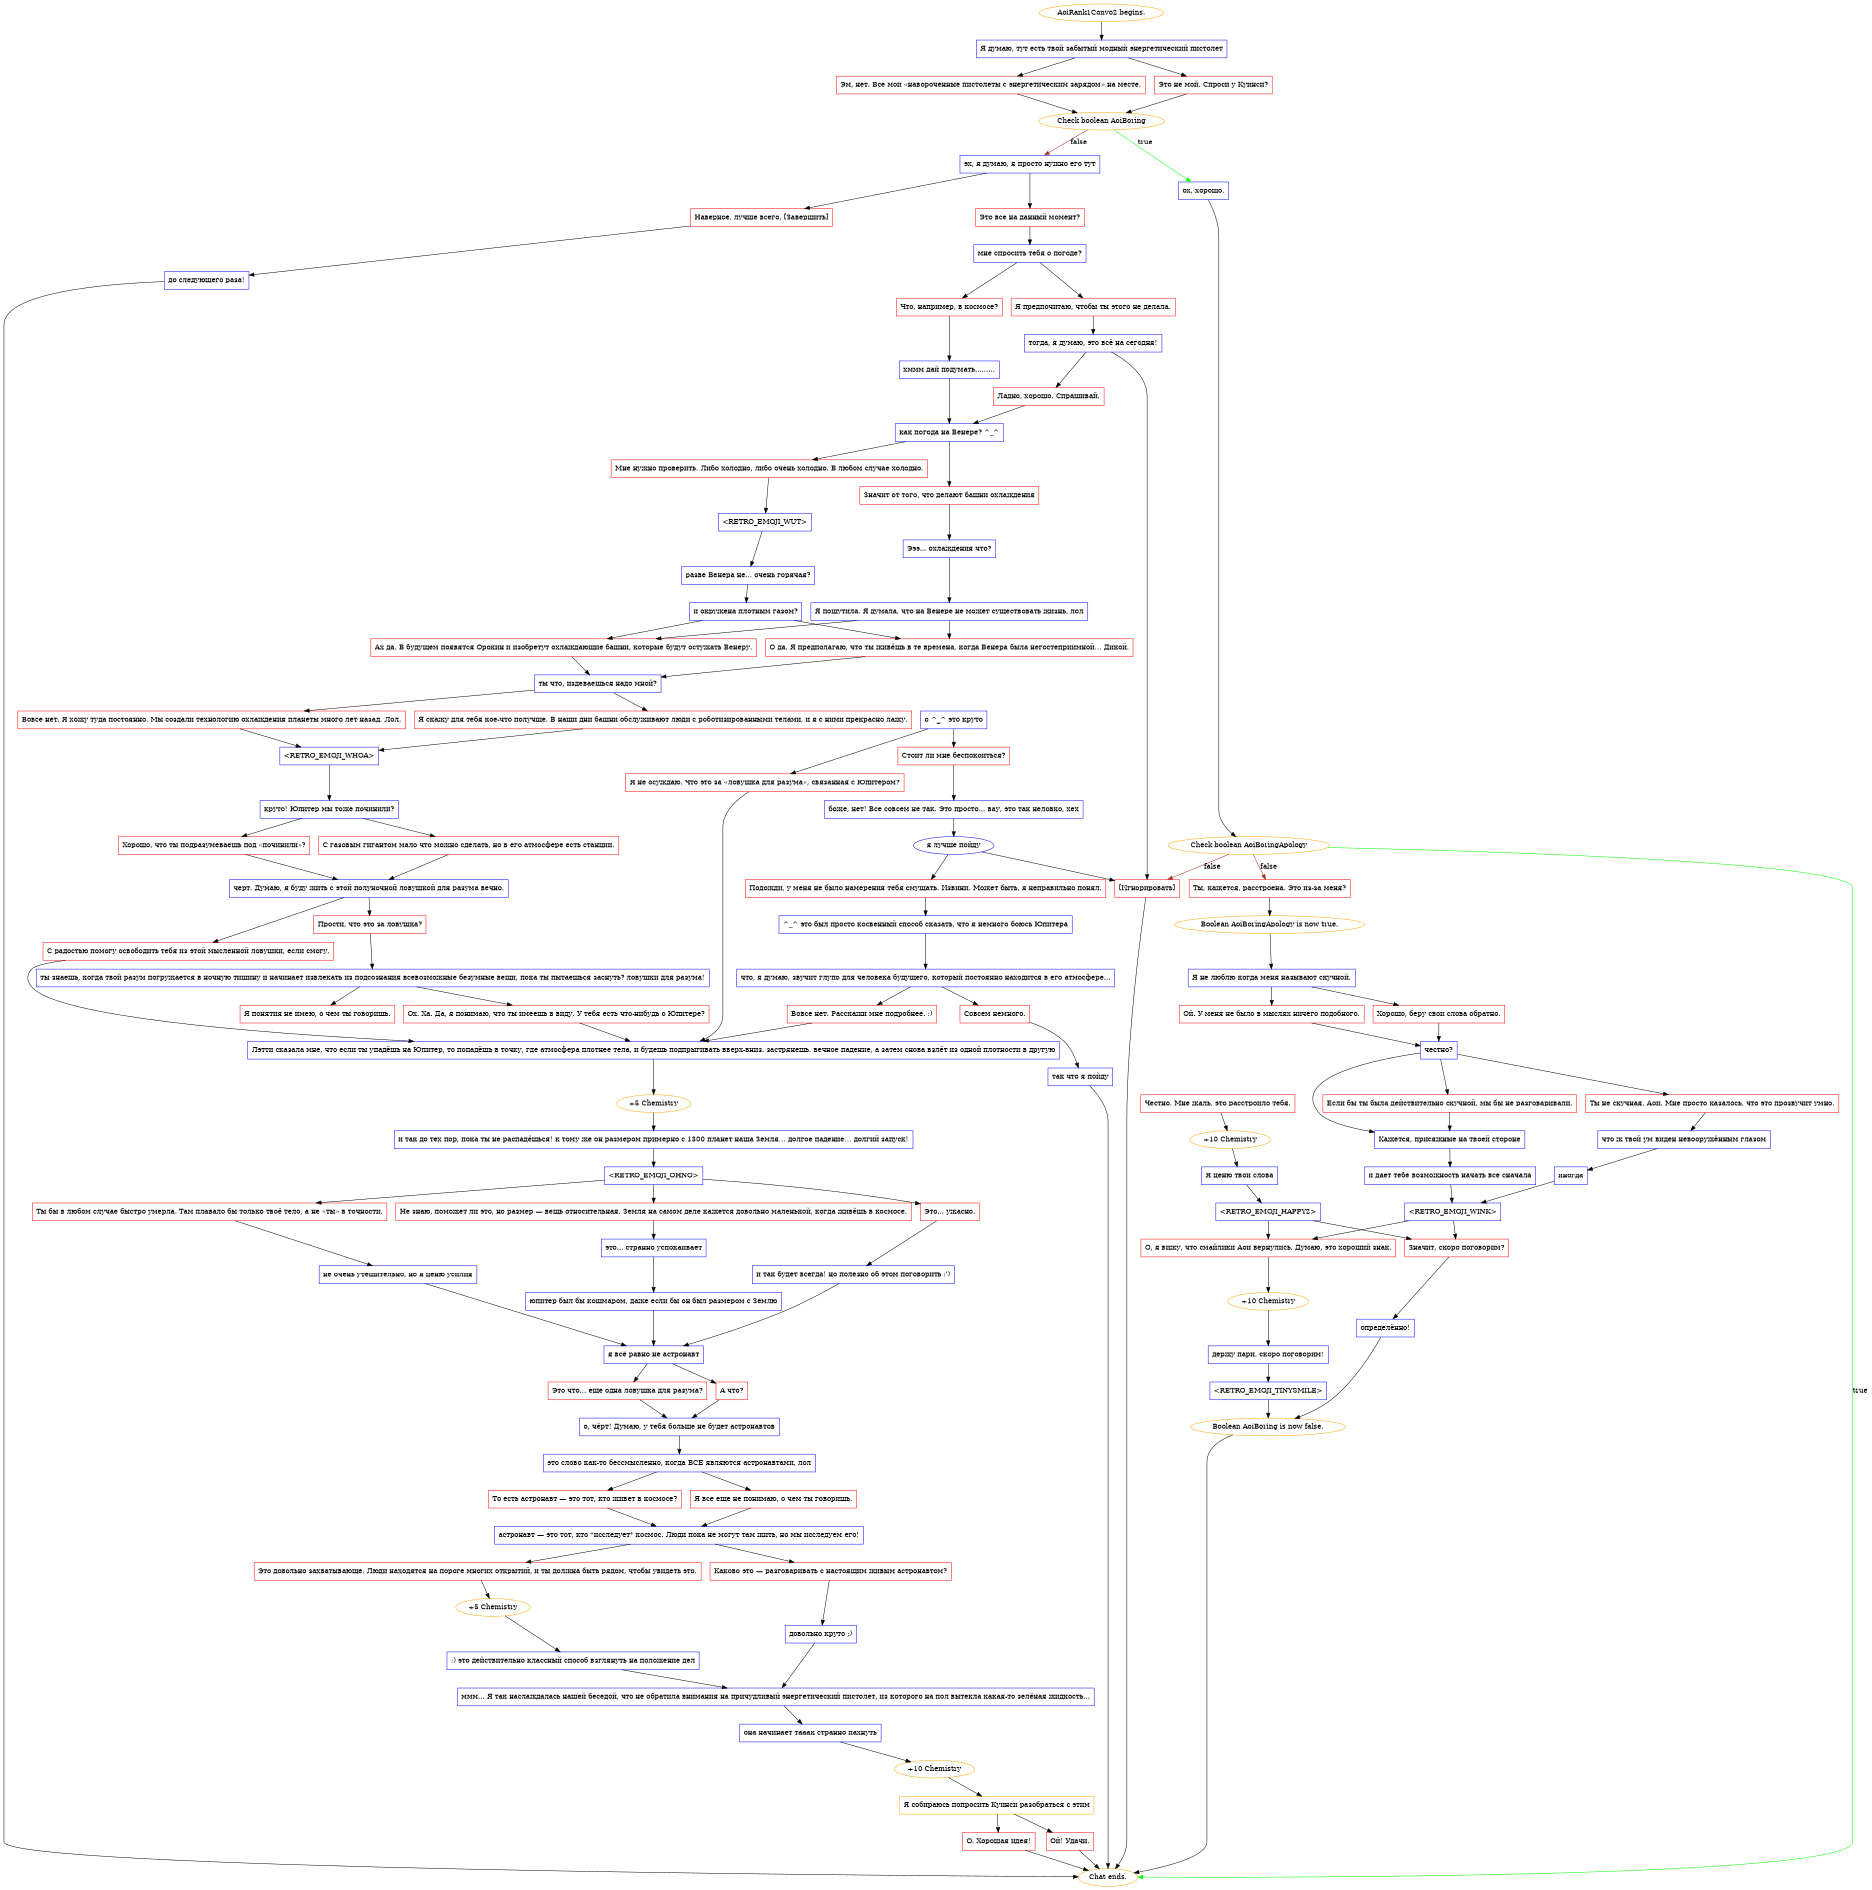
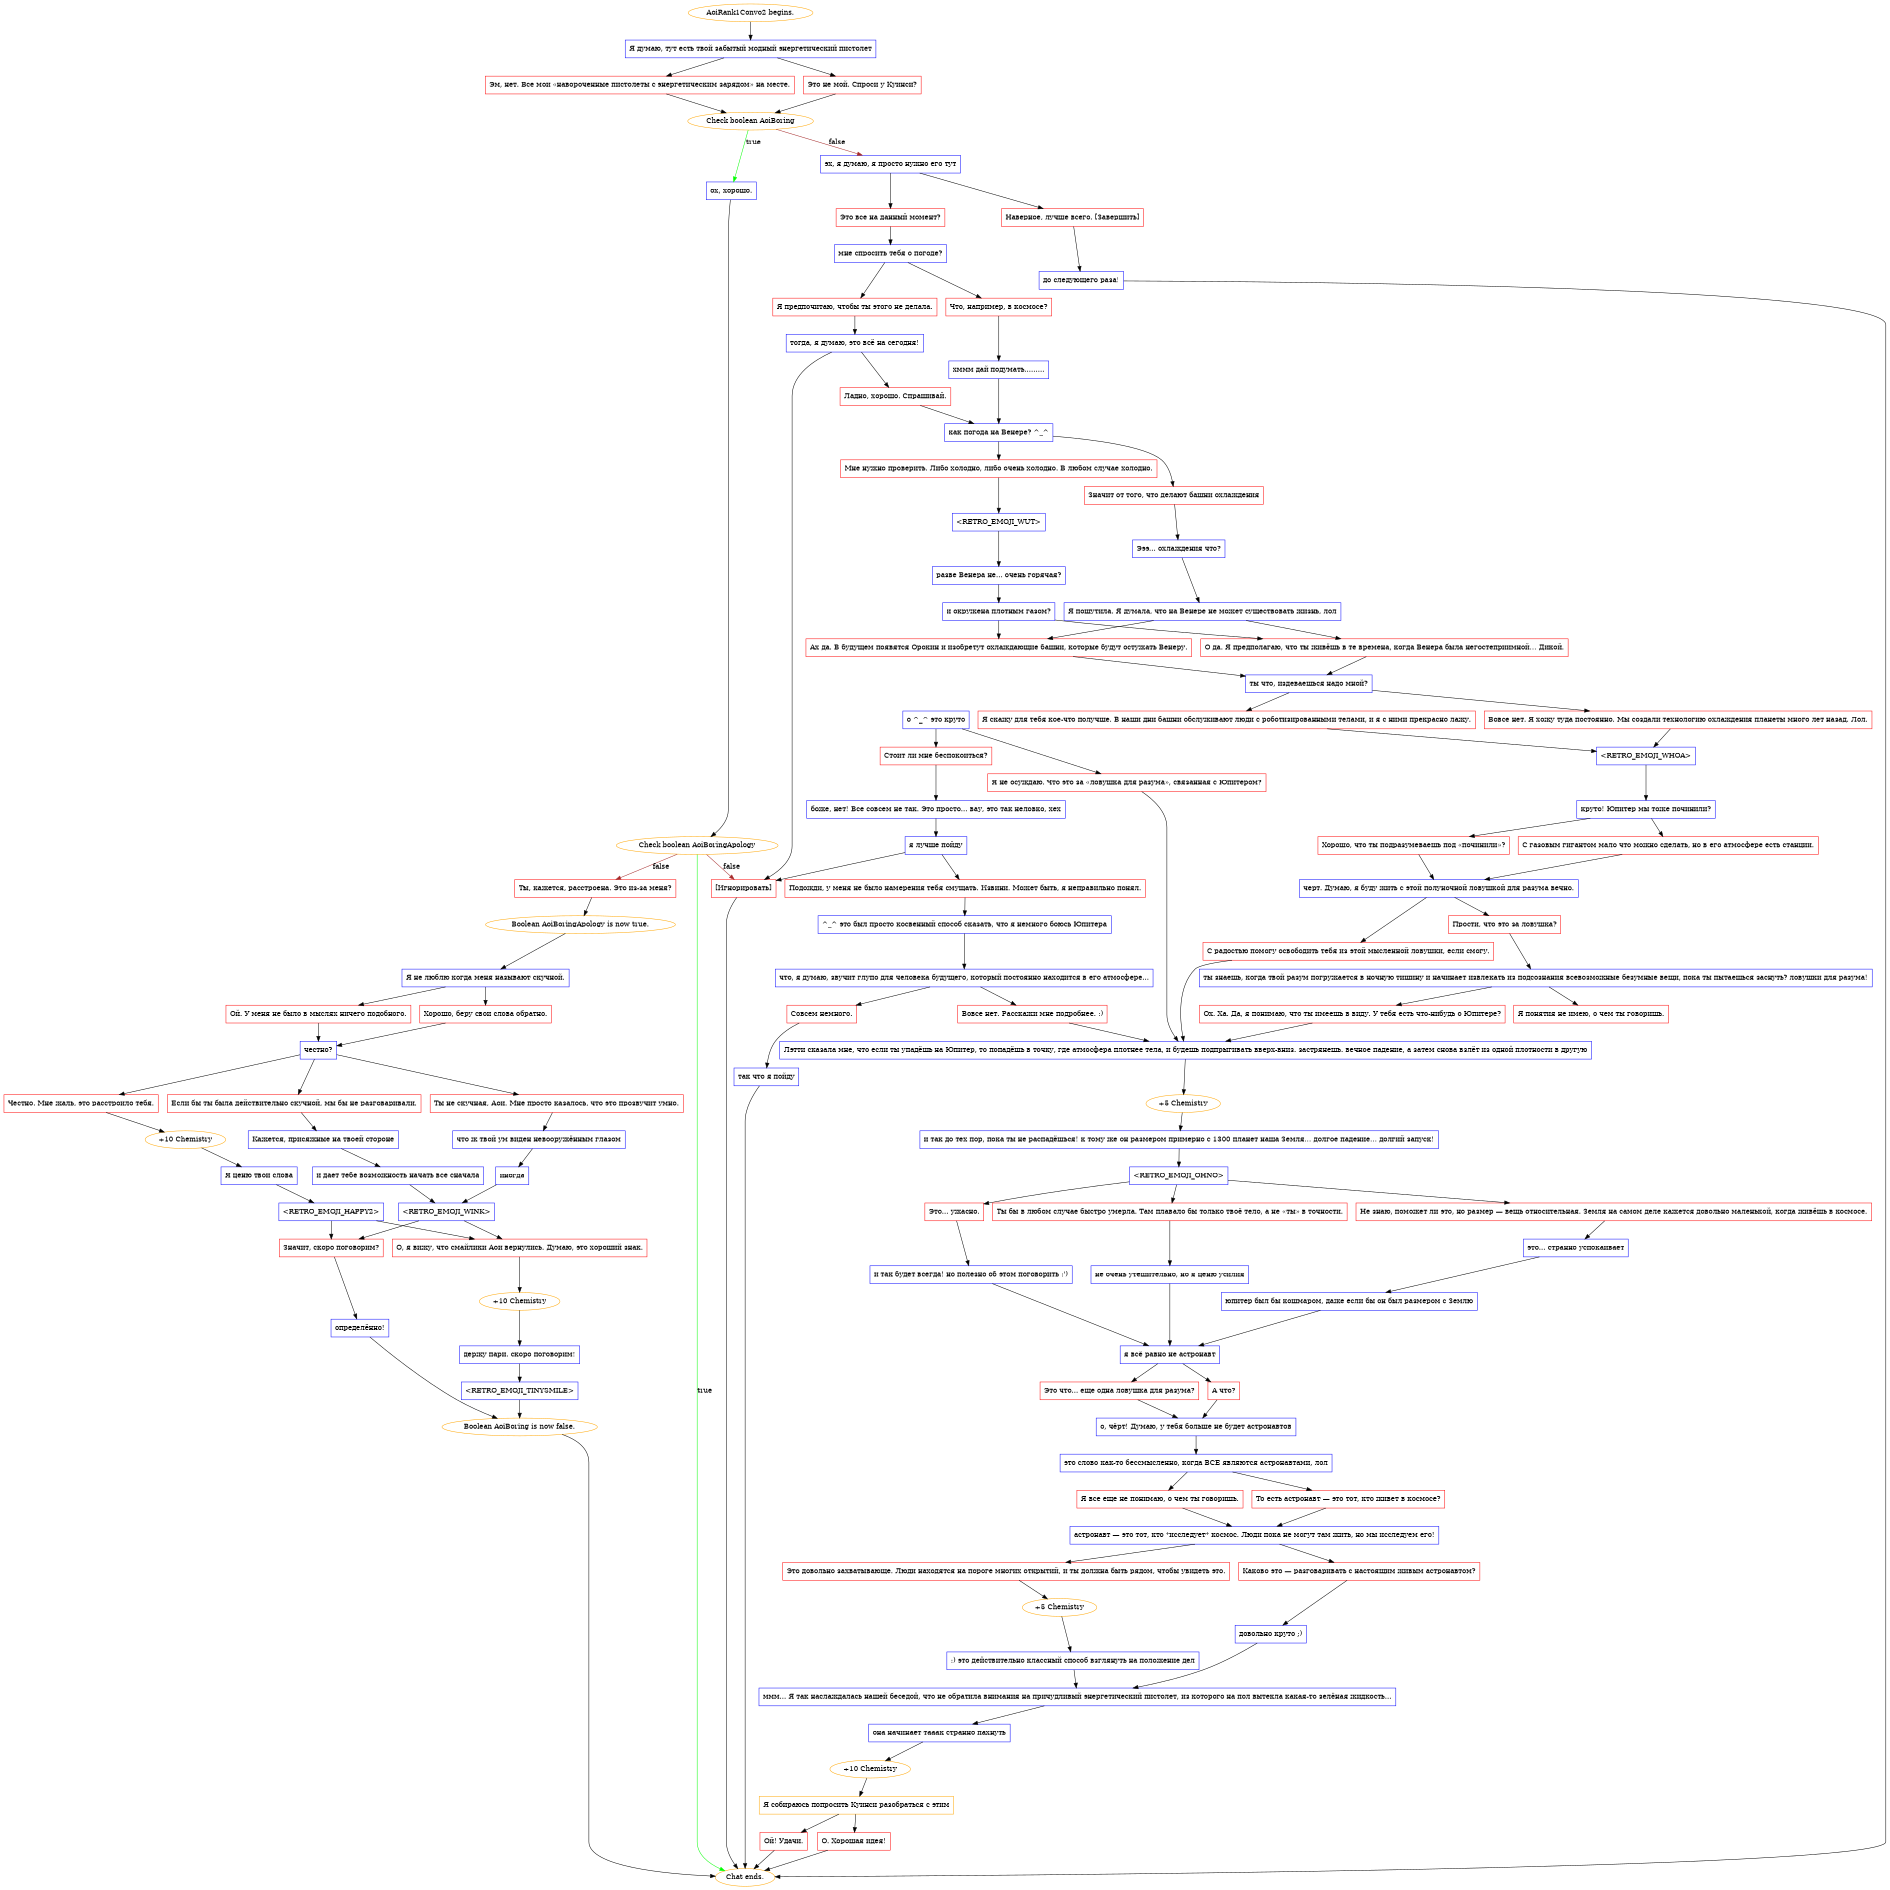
node "я лучше пойду": shape ellipse -> box
edge "честно?" -> "Кажется, присяжные на твоей стороне": now "честно?" -> "Честно. Мне жаль, это расстроило тебя."
